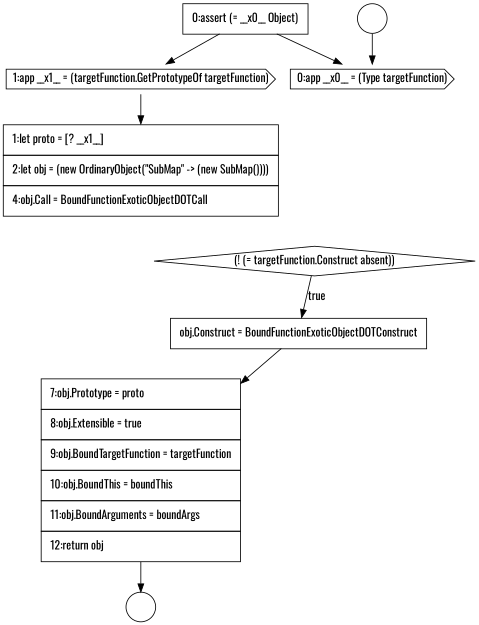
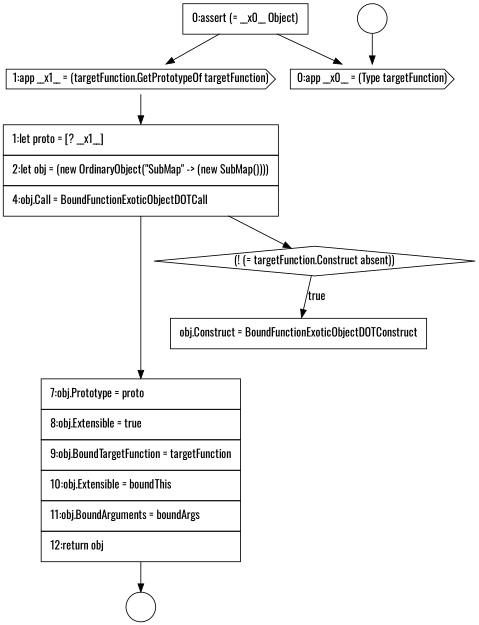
edge "1:let proto = [? __x1__]" -> "(! (= targetFunction.Construct absent))": added
edge "obj.Construct = BoundFunctionExoticObjectDOTConstruct" -> "7:obj.Prototype = proto": now "1:let proto = [? __x1__]" -> "7:obj.Prototype = proto"
node "7:obj.Prototype = proto": text "10:obj.BoundThis = boundThis" -> "10:obj.Extensible = boundThis"
